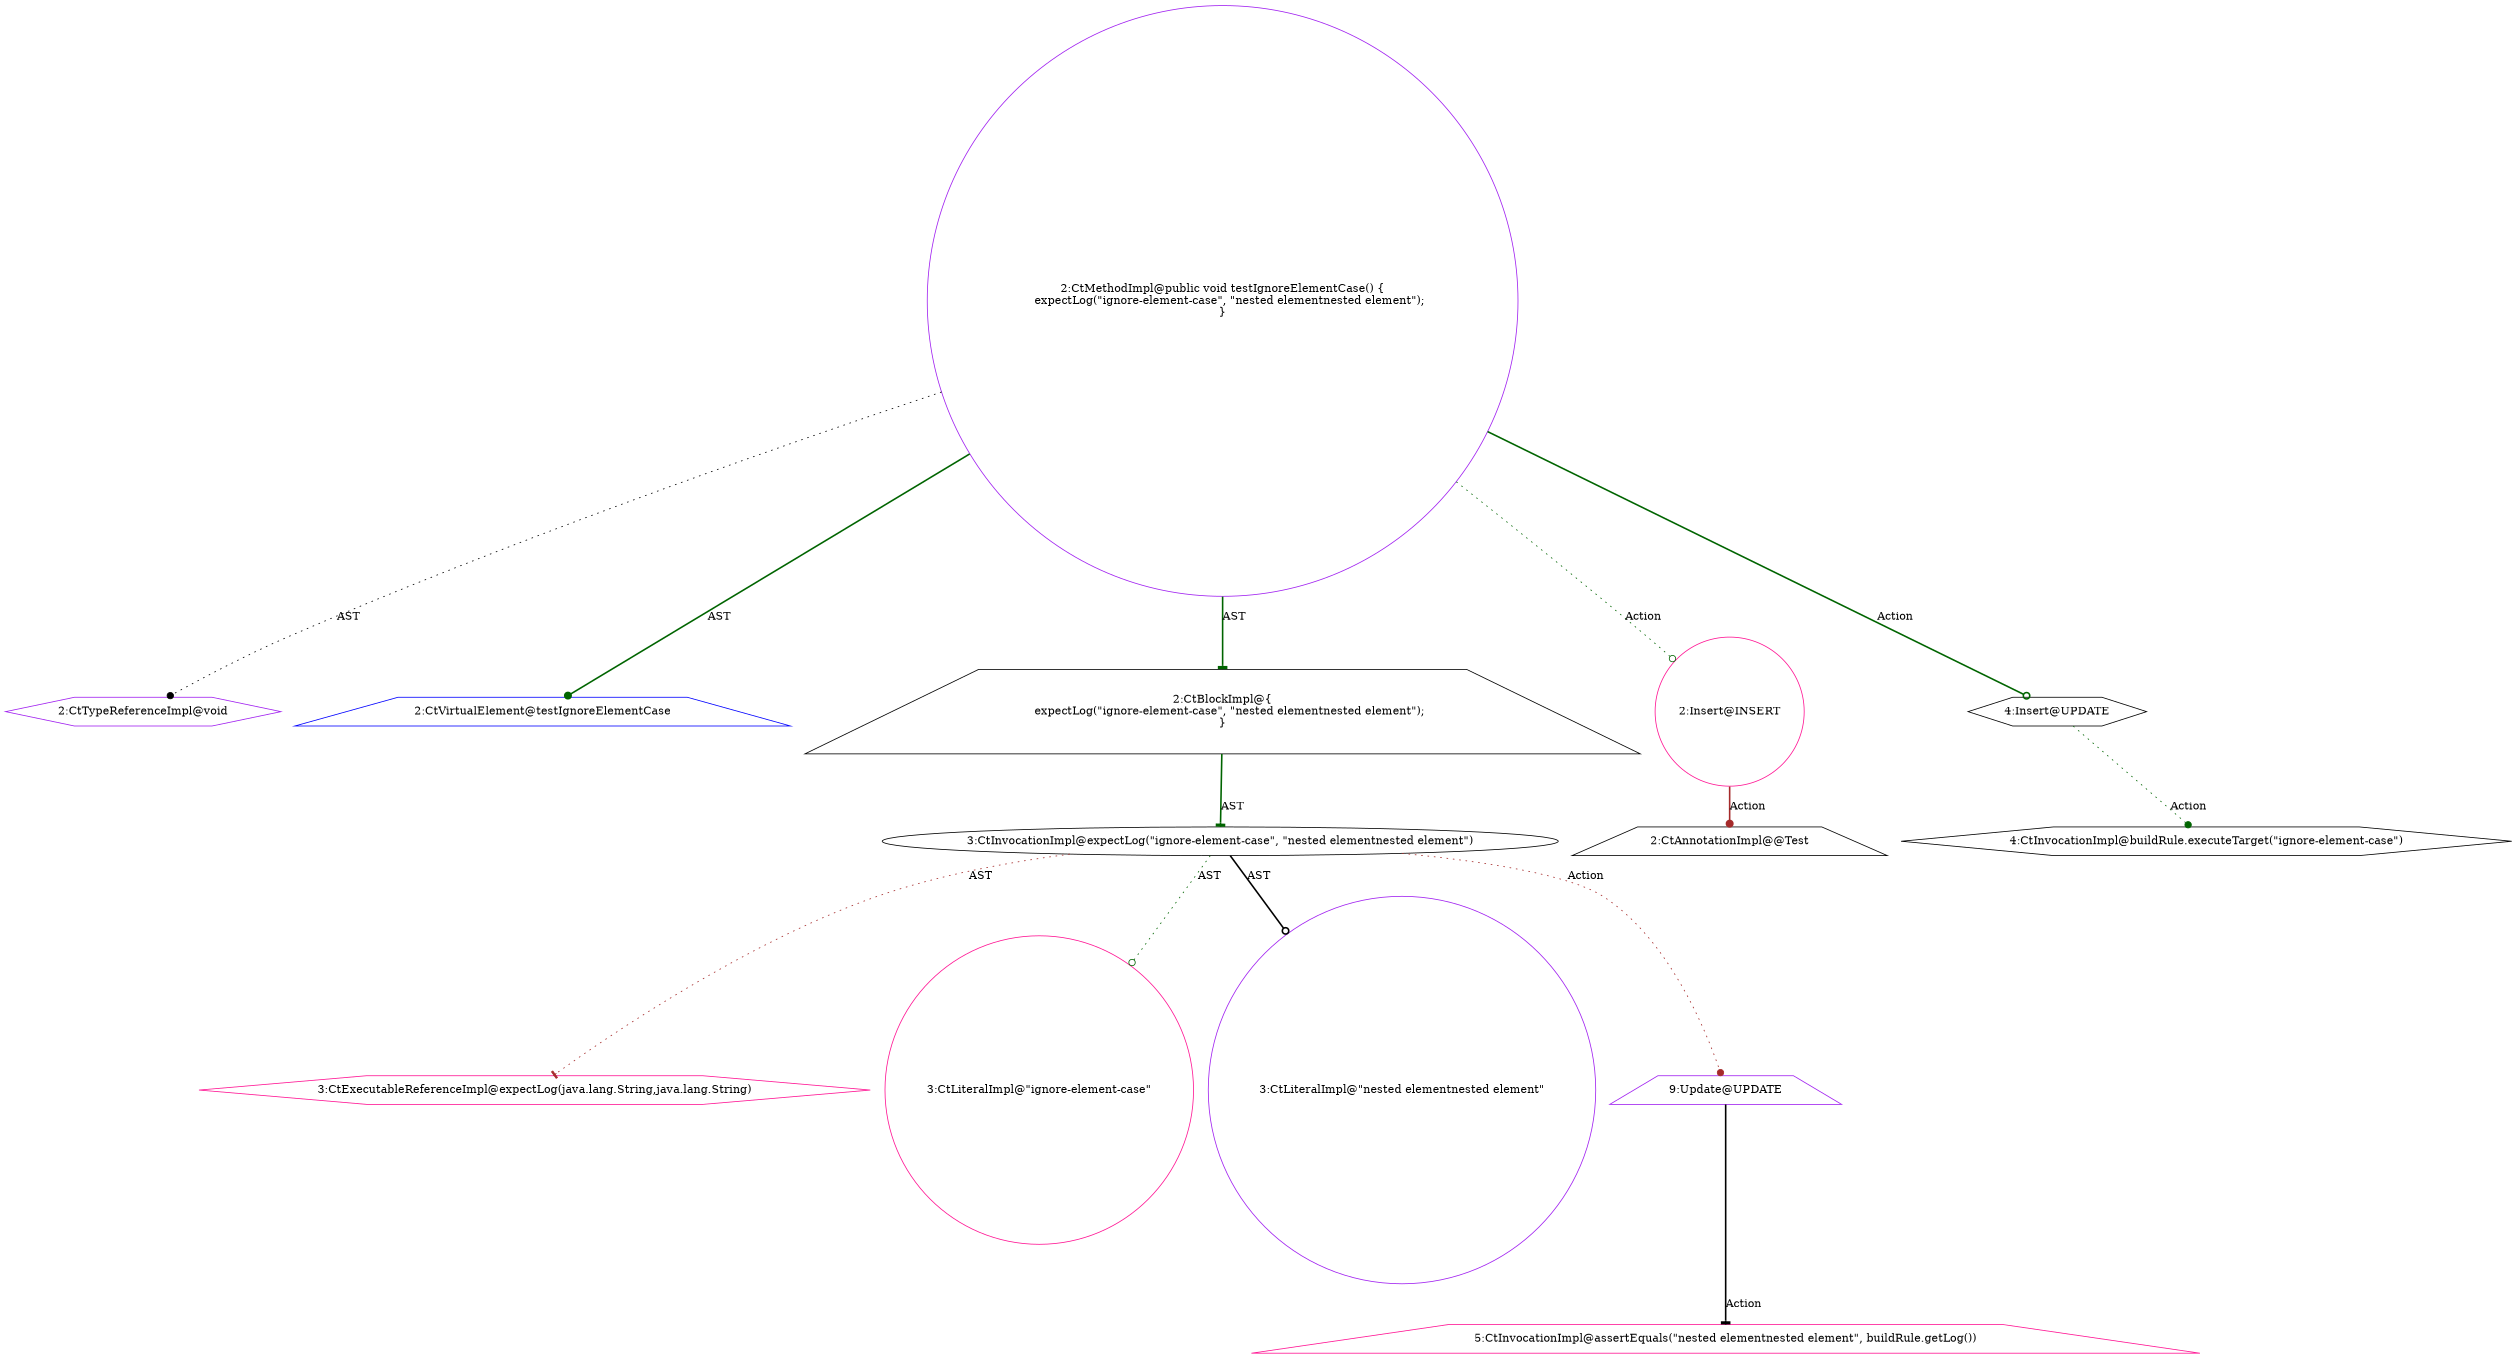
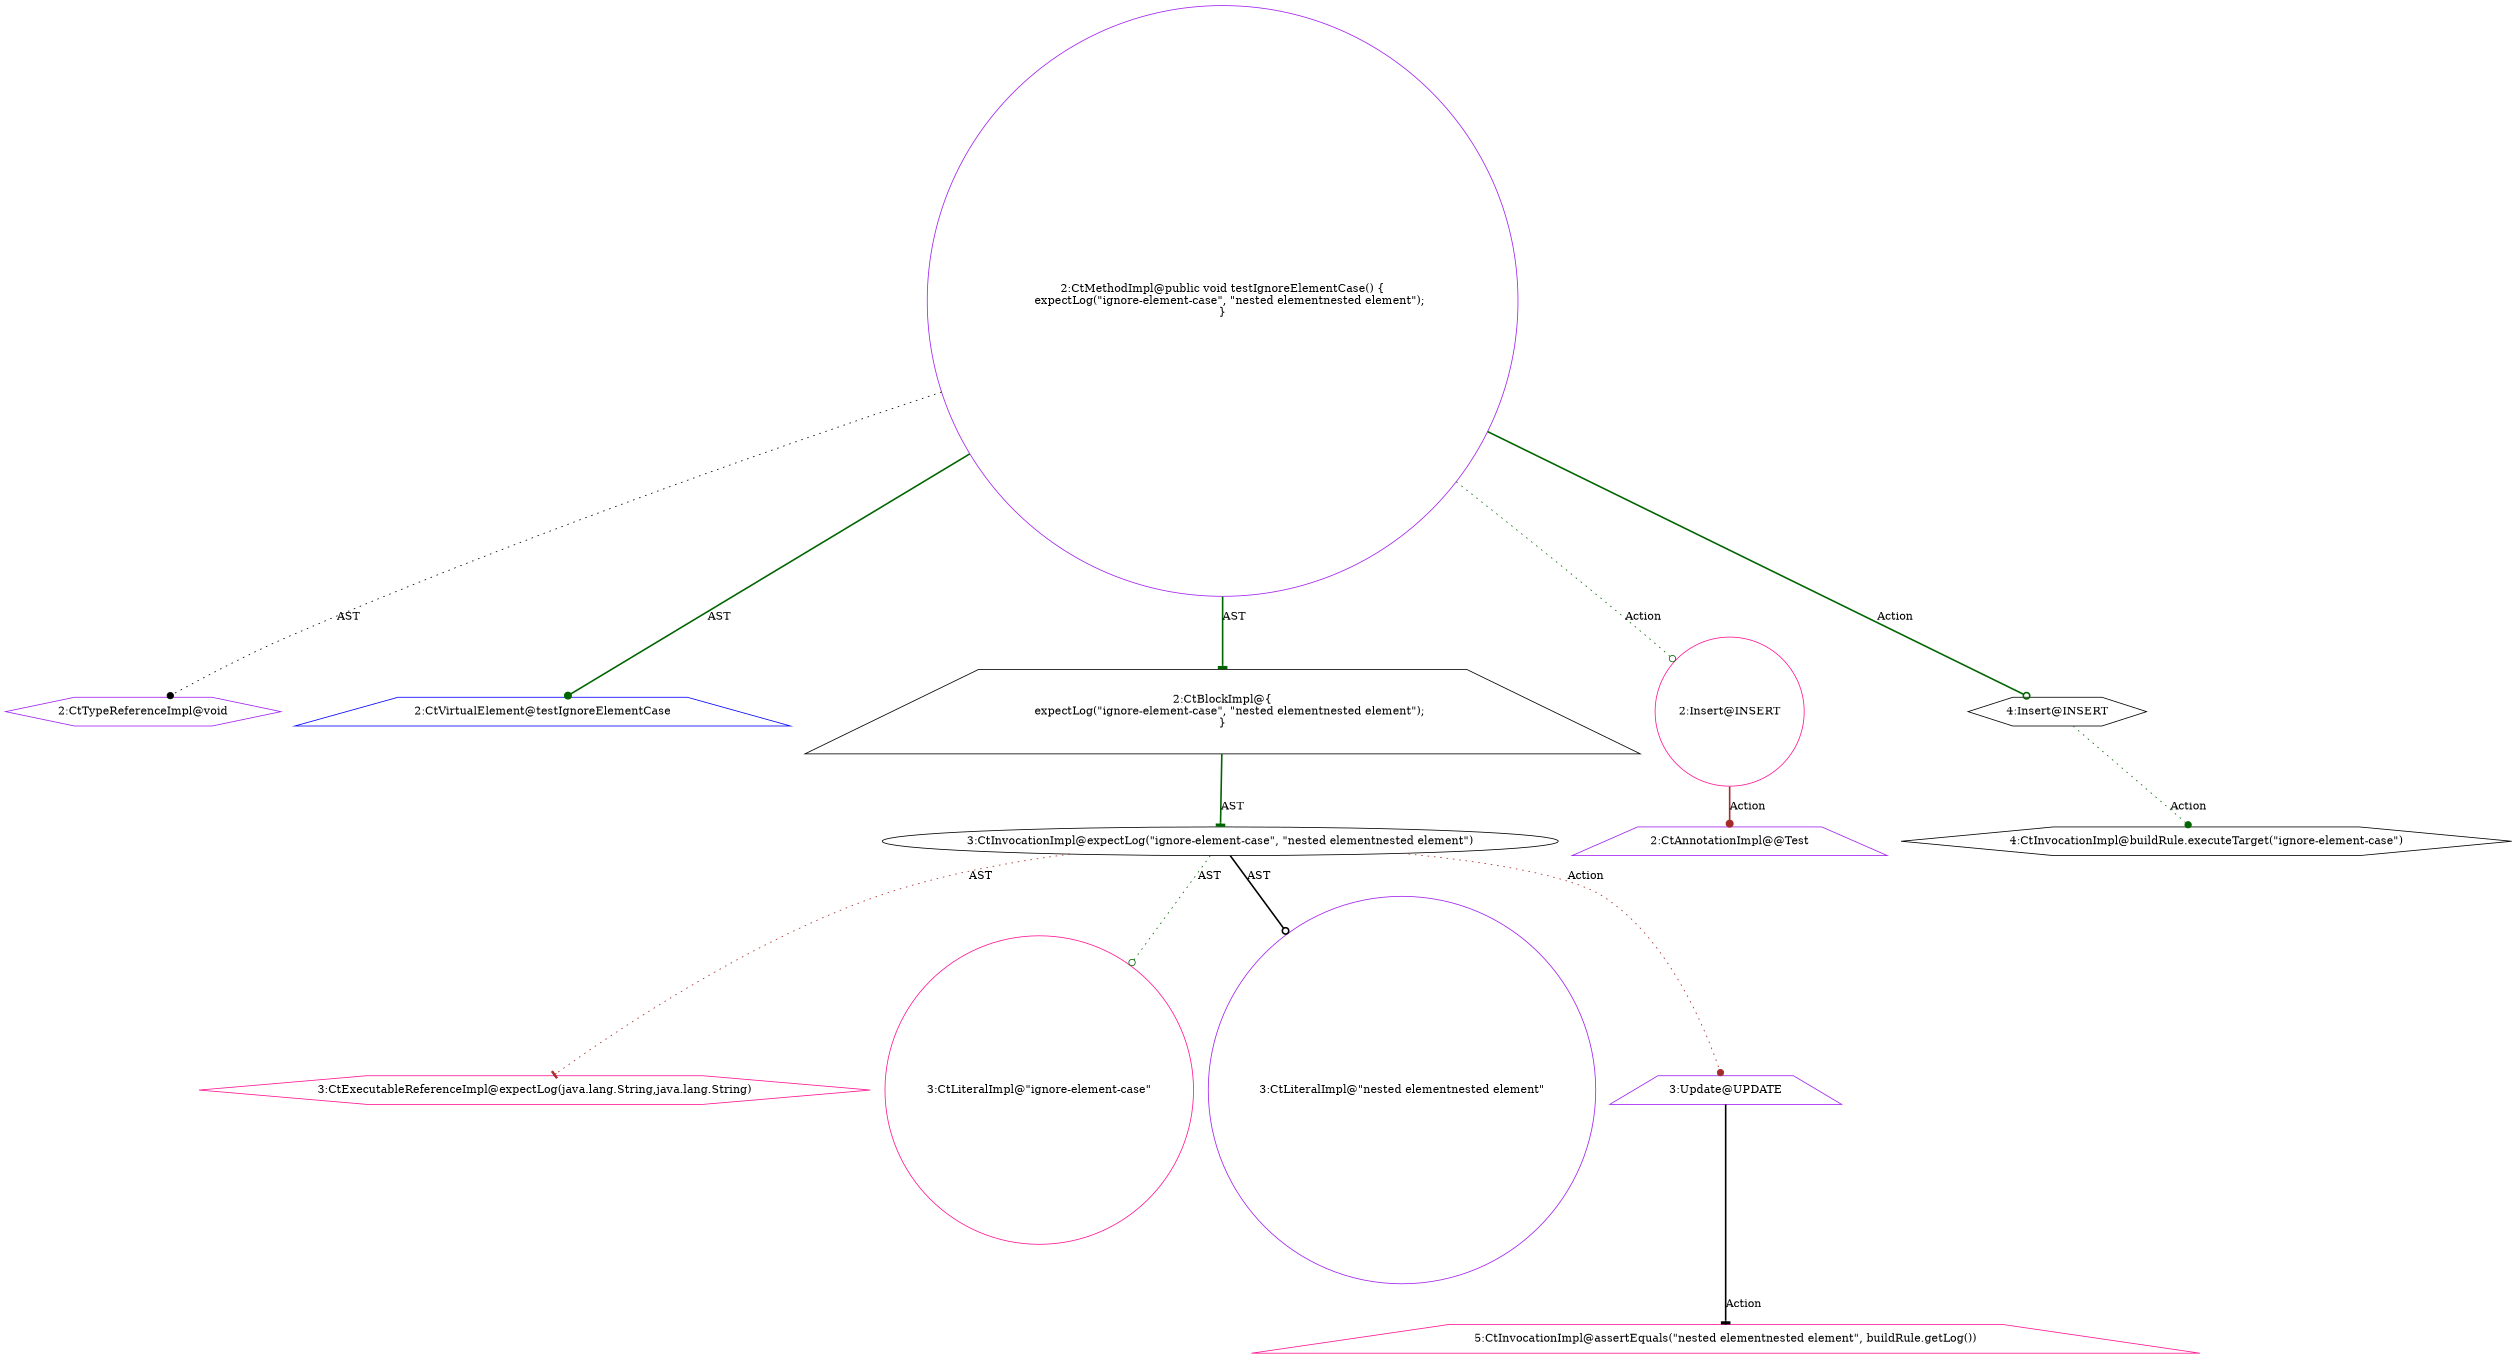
node "4:Insert@UPDATE": label "4:Insert@UPDATE" -> "4:Insert@INSERT"
node "2:CtAnnotationImpl@@Test": color black -> purple
node "9:Update@UPDATE": label "9:Update@UPDATE" -> "3:Update@UPDATE"
